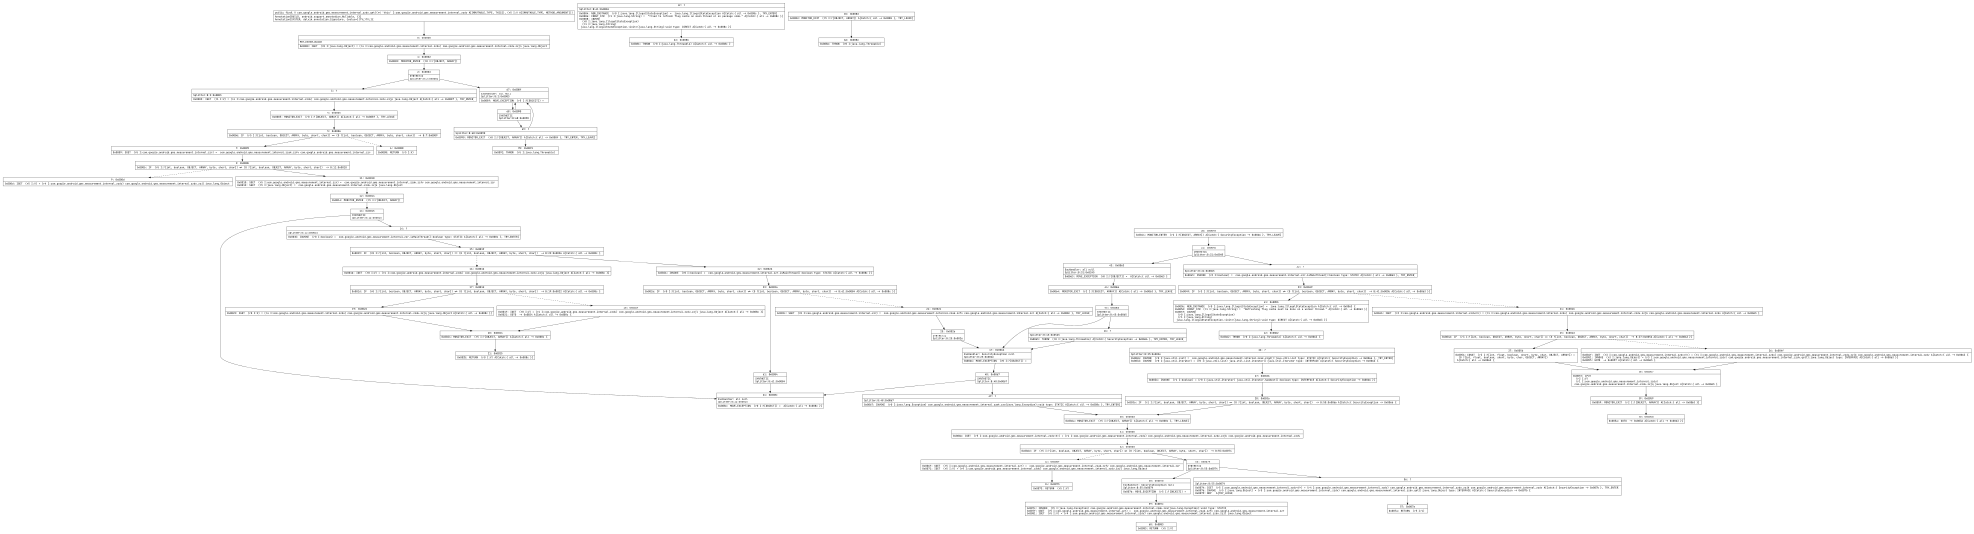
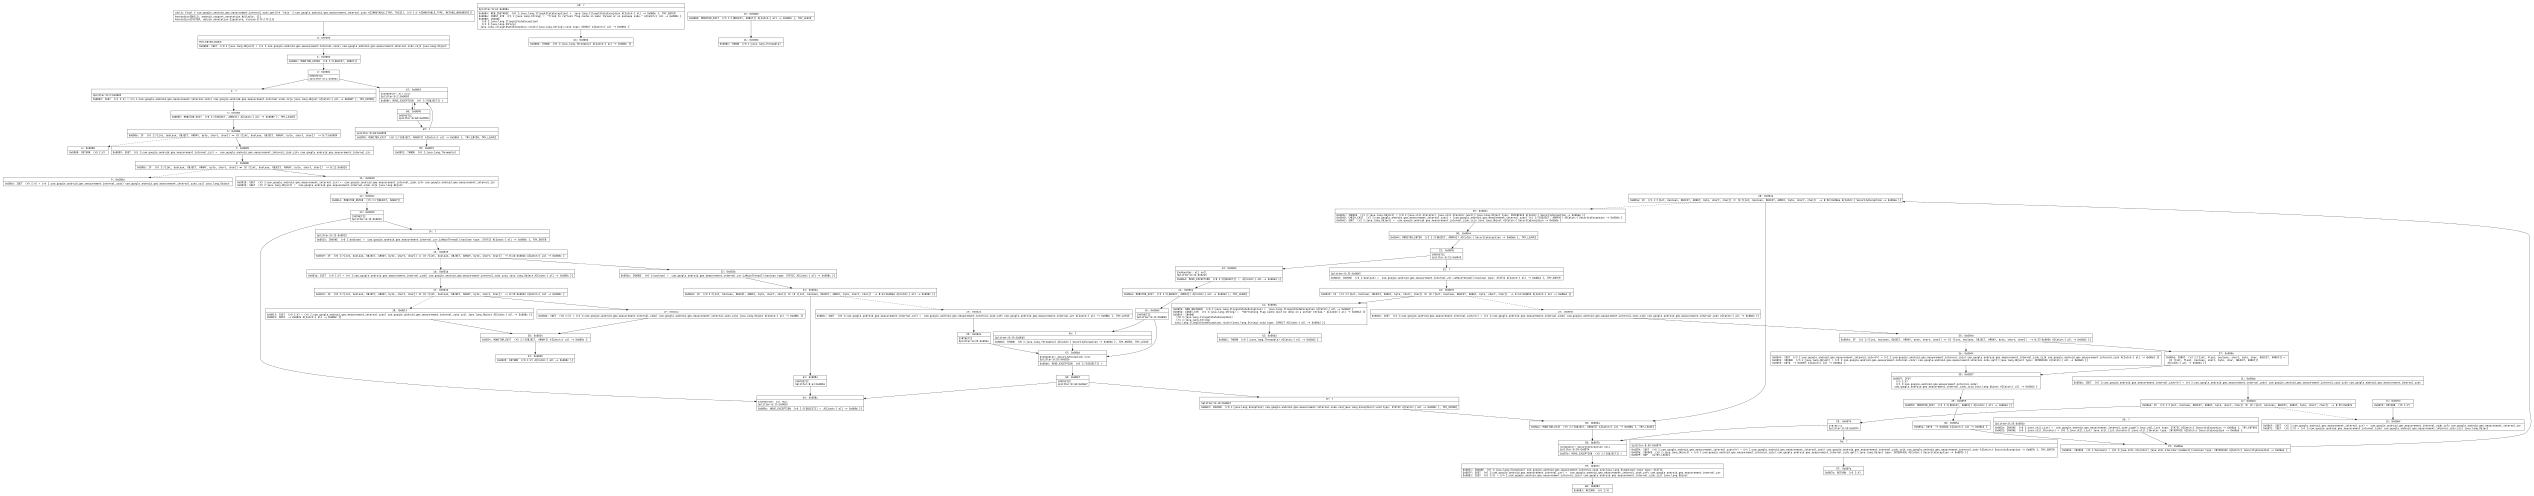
node "29: 0x003c": added
edge "50: 0x006a" -> "51: 0x006b": now "50: 0x006a" -> "58: 0x007b"
edge "40: 0x005a" -> "27: 0x0036": added
edge "53: 0x006f" -> "54: 0x0073": reversed
